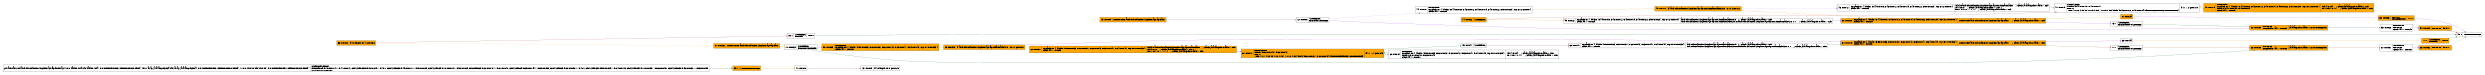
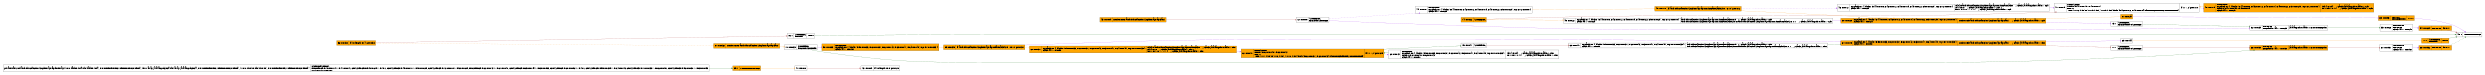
node "52: 0x002b": fillcolor orange -> white
